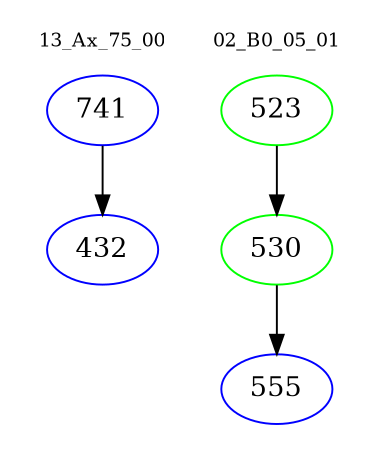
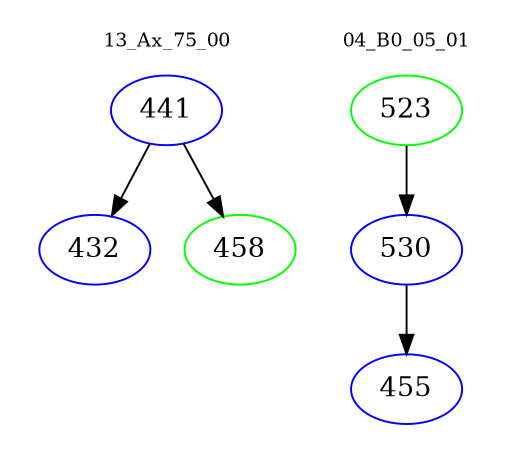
cluster "02_B0_05_01": label "02_B0_05_01" -> "04_B0_05_01"
node "741": label "741" -> "441"
node "458": added
node "530": color green -> blue
node "555": label "555" -> "455"
